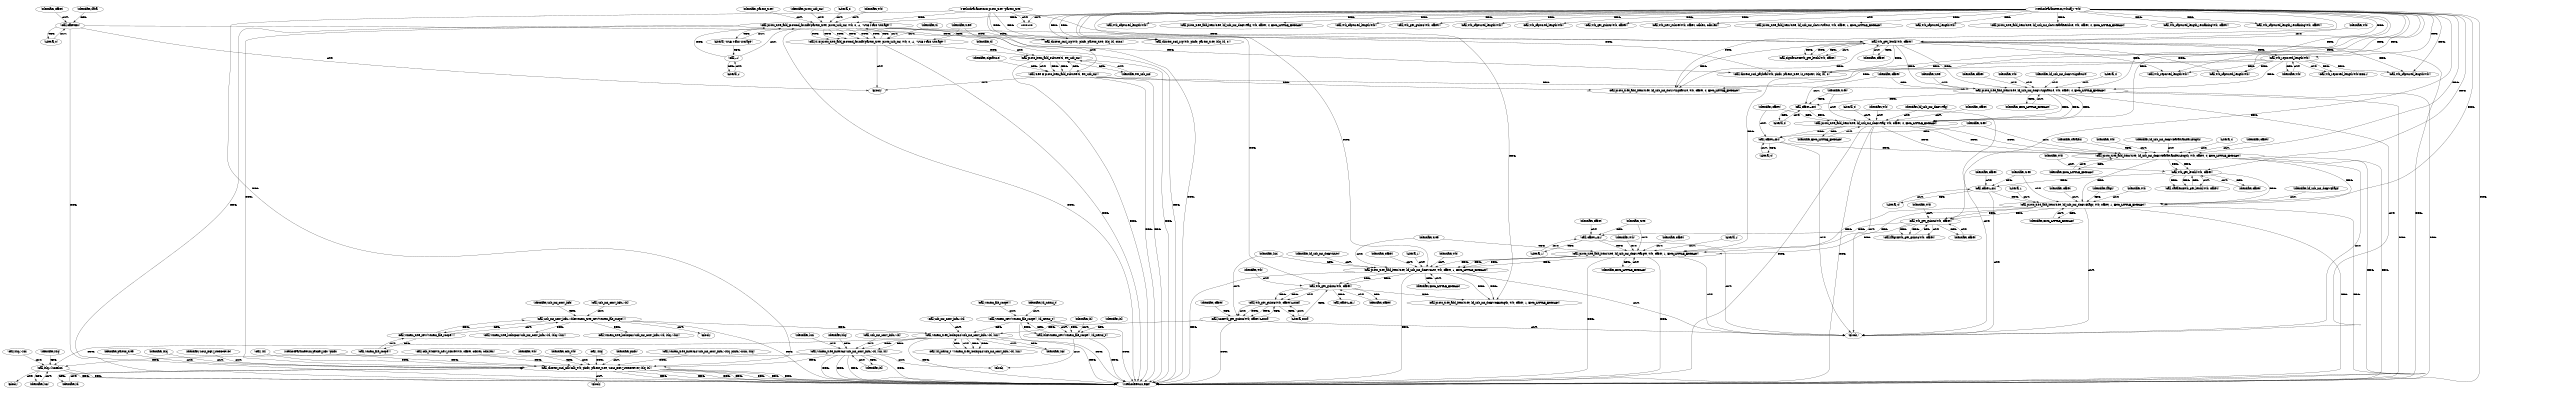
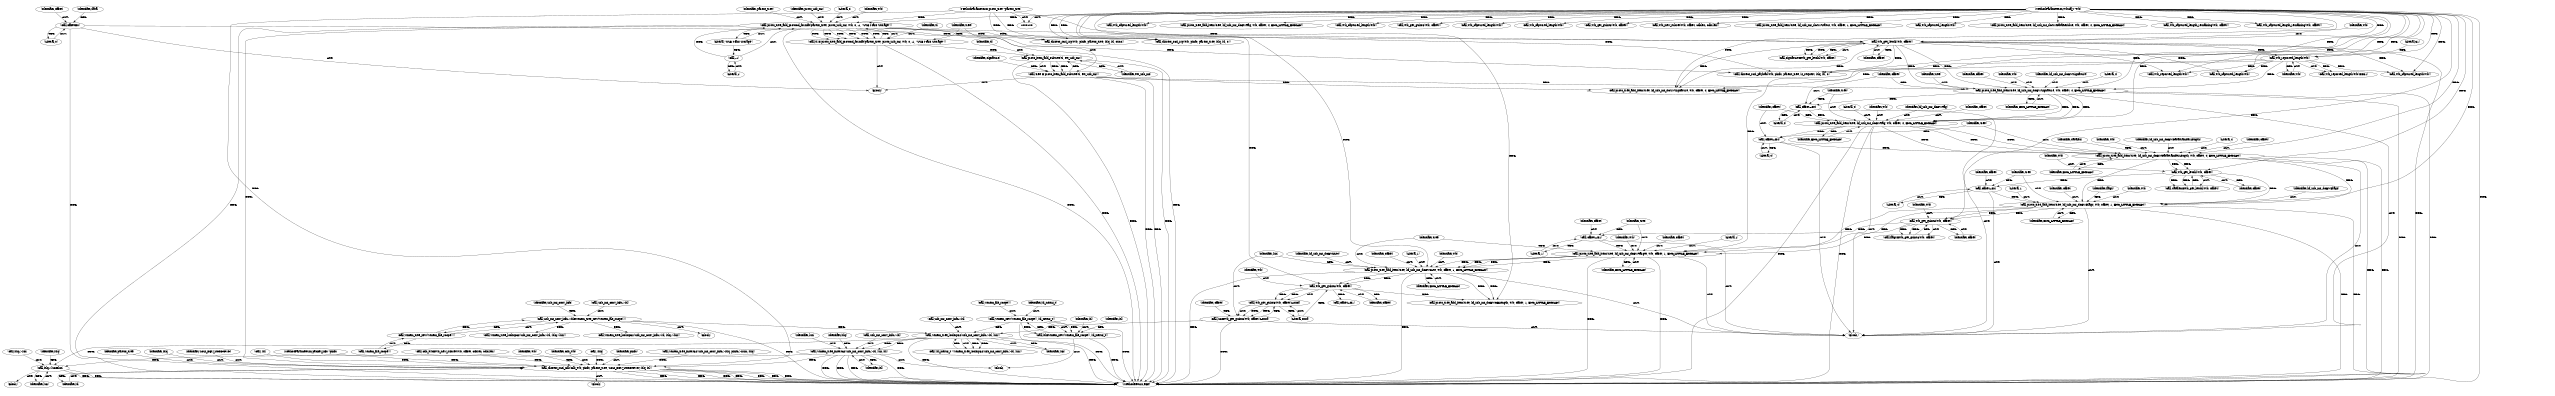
edge "(MethodParameterIn,tvbuff_t *tvb)" -> "(Call,tvb_new_subset(tvb, offset, cdblen, cdbrlen))": label "AST: " -> "DDG: "
node "(Literal,31)": added
edge "(MethodParameterIn,proto_tree *parent_tree)" -> "(MethodReturn,RET)": removed, label "DDG:"
